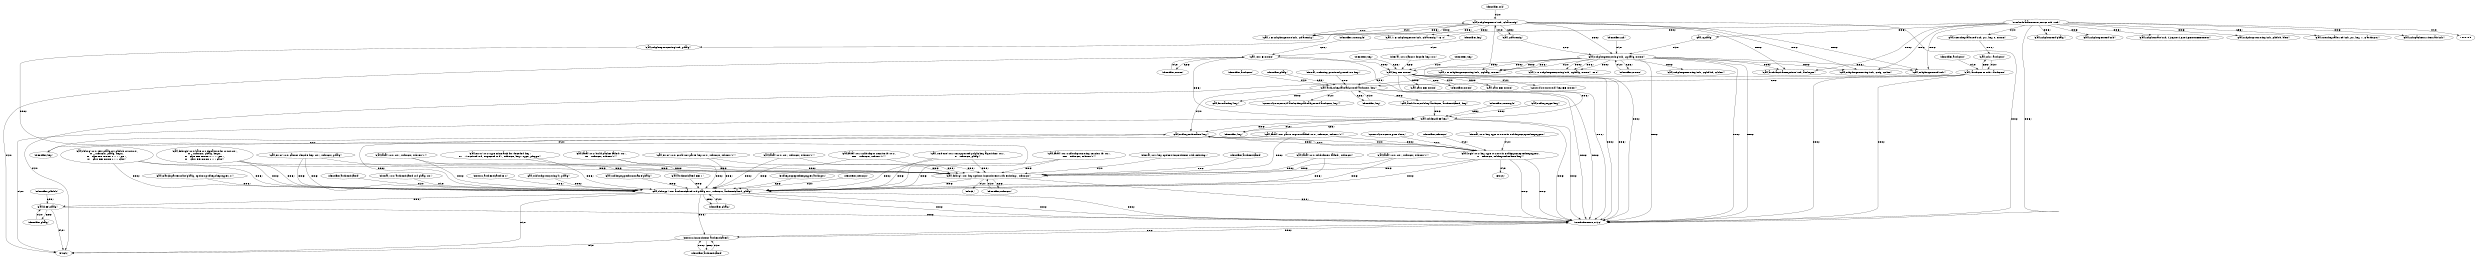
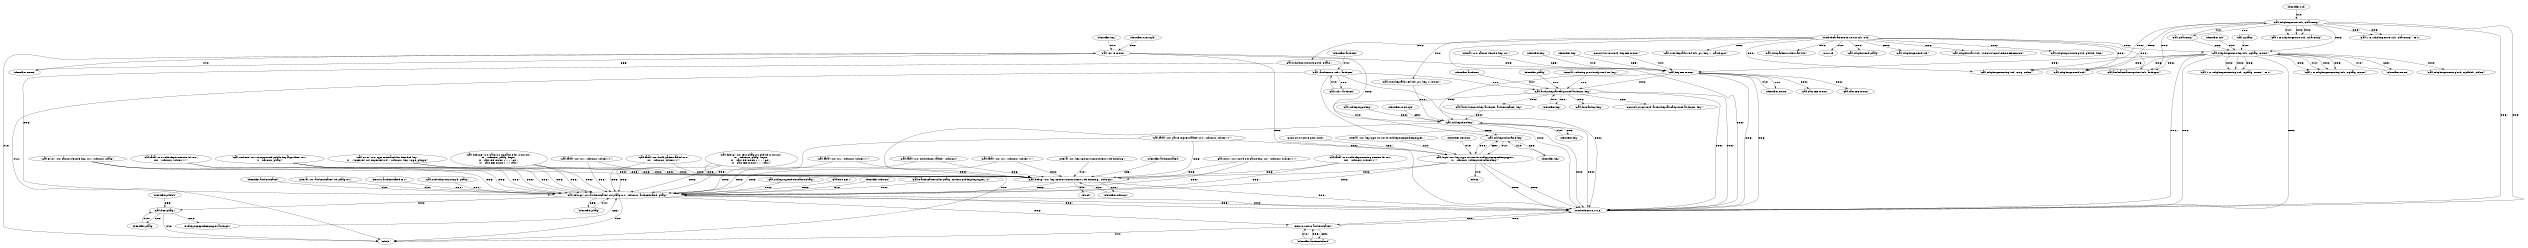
edge "(Call,r = sshpkt_get_u8(ssh, &have_sig))" -> "(Call,sshpkt_get_u8(ssh, &have_sig))": removed, label "CFG:"
edge "(MethodParameterIn,struct ssh *ssh)" -> "(Call,&pkalg)": now "(MethodParameterIn,struct ssh *ssh)" -> "(Call,sshpkt_get_cstring(ssh, &pkalg, NULL))"
edge "(Call,user_key_allowed(ssh, pw, key, 0, NULL))" -> "(Call,ssh->authctxt)": now "(Call,user_key_allowed(ssh, pw, key, 0, NULL))" -> "(Call,sshkey_free(key))"
edge "(Call,key == NULL)" -> "(ControlStructure,if (key == NULL))": reversed
node "(Call,authenticated == 1)": label "(Call,authenticated == 1)" -> "(Call,end == 1)"
edge "(Call,free(pkalg))" -> "(MethodReturn,MSG)": now "(Call,free(pkalg))" -> "(PubkeyAcceptedKeyTypes,authopts)"
node "(Return,inconsistent authenticated;)": label "(Return,inconsistent authenticated;)" -> "(Return,return authenticated;)"
